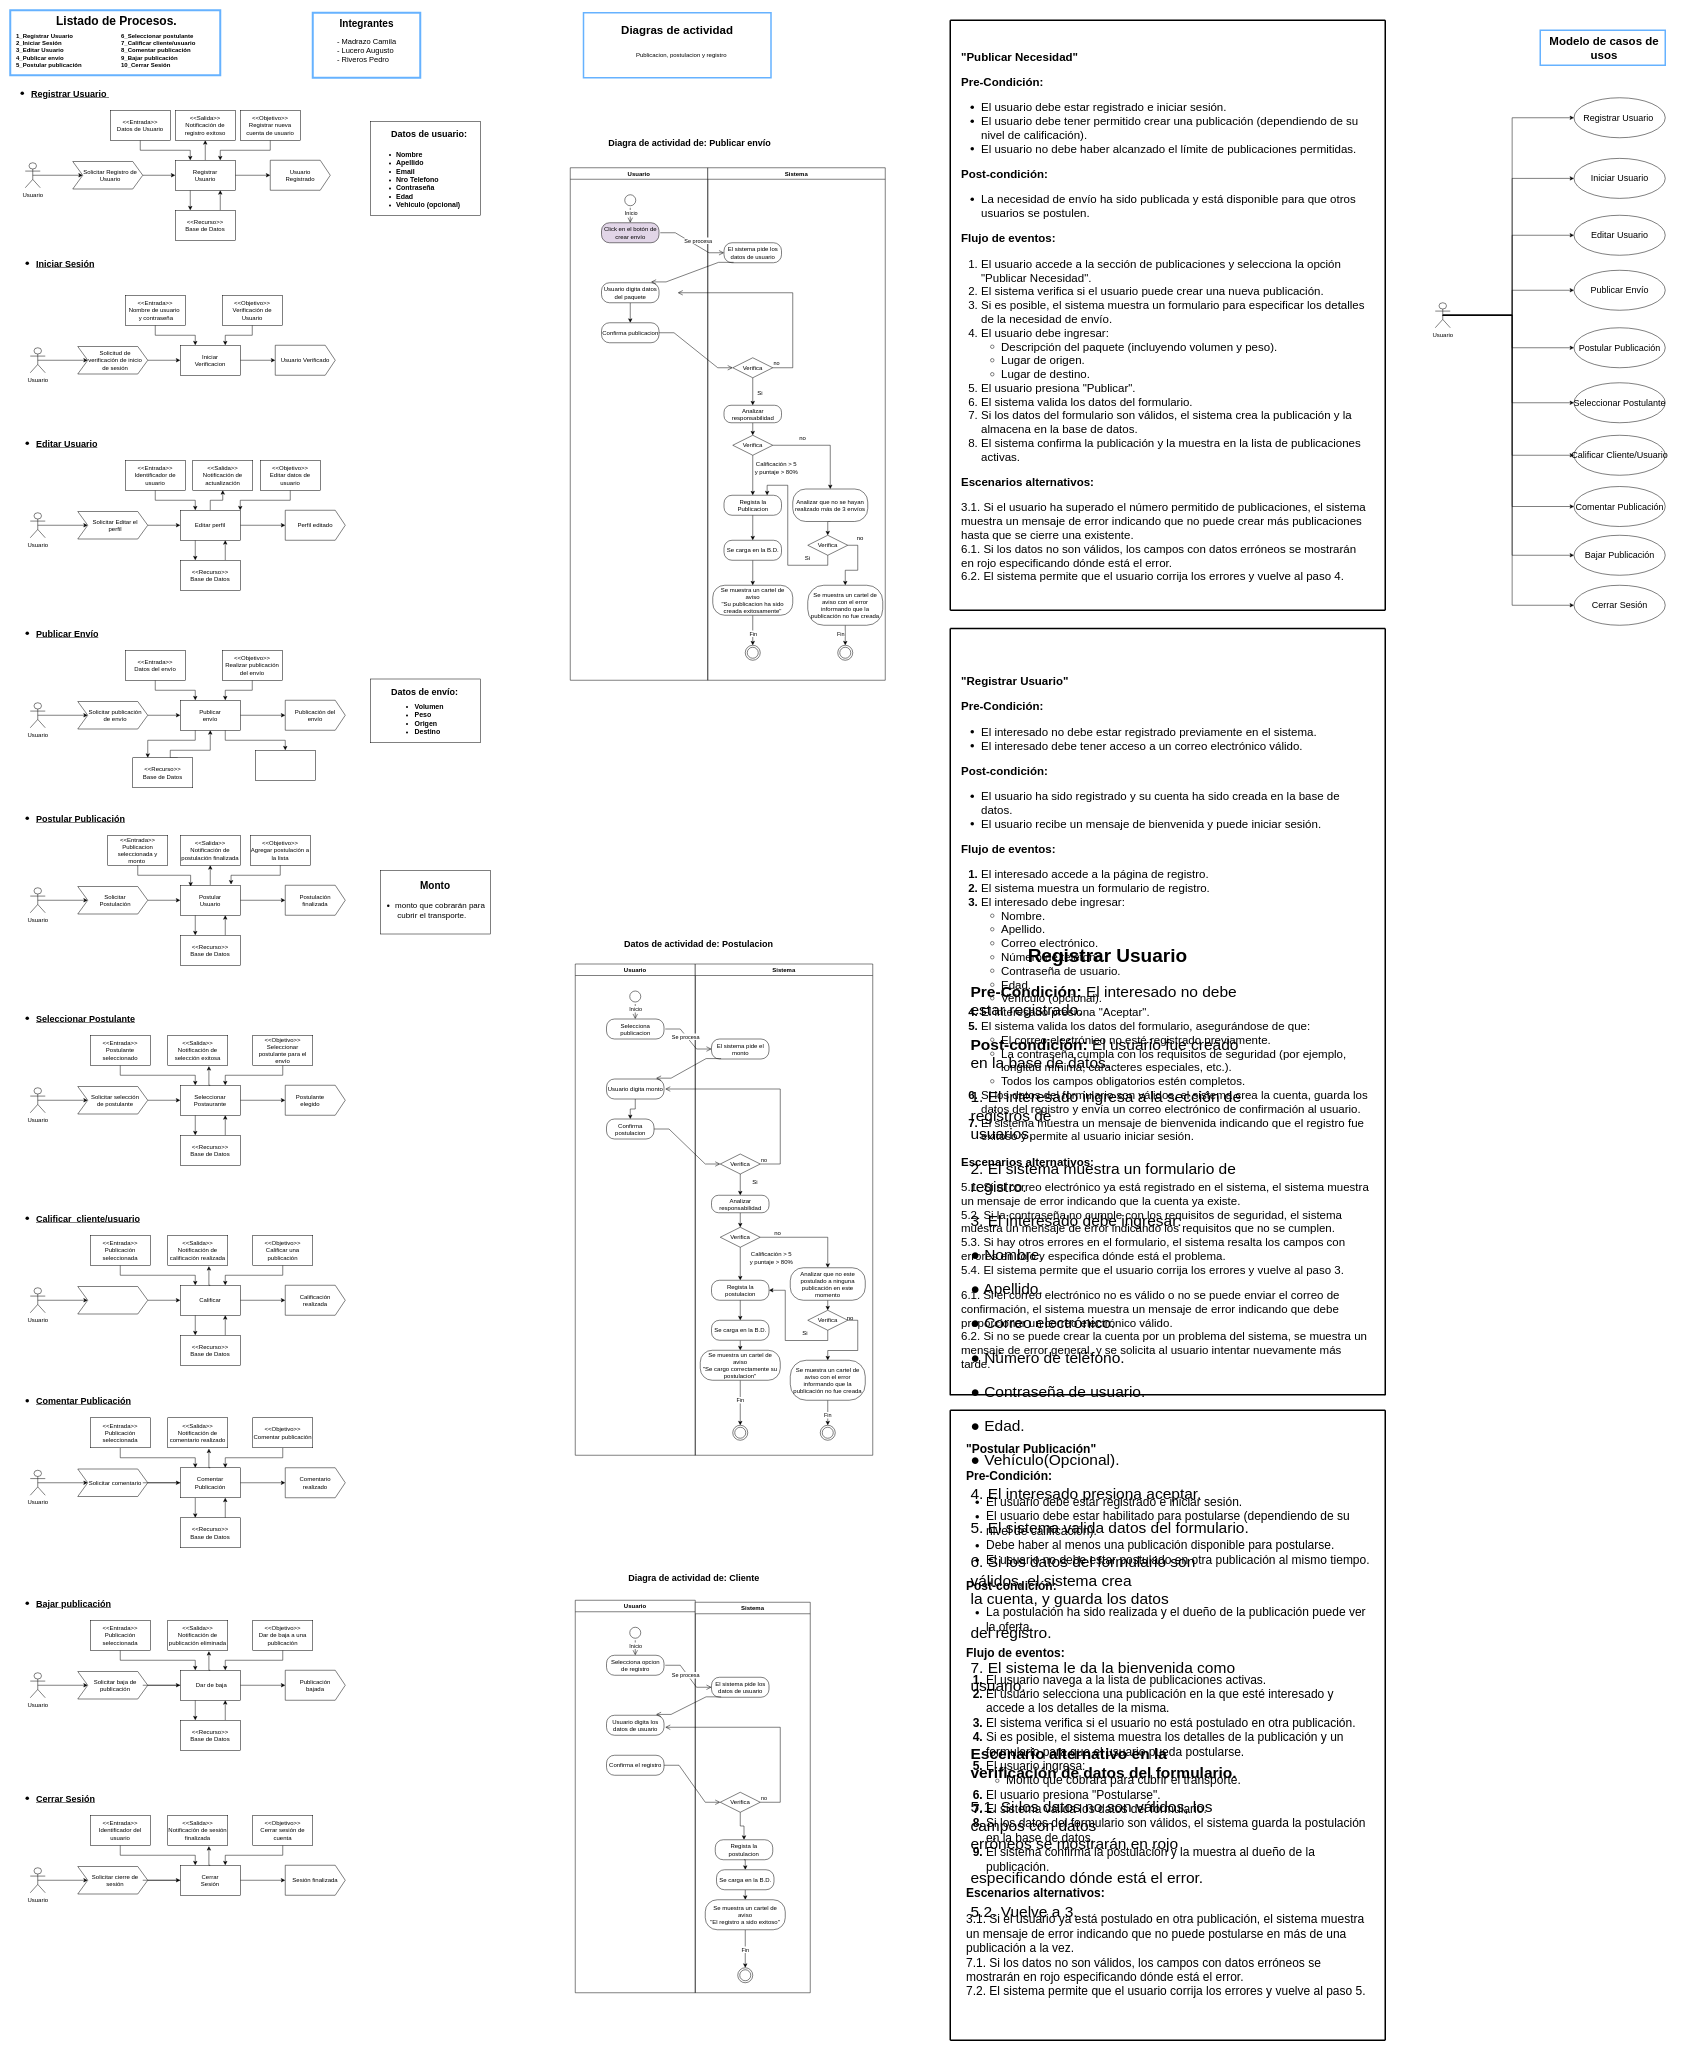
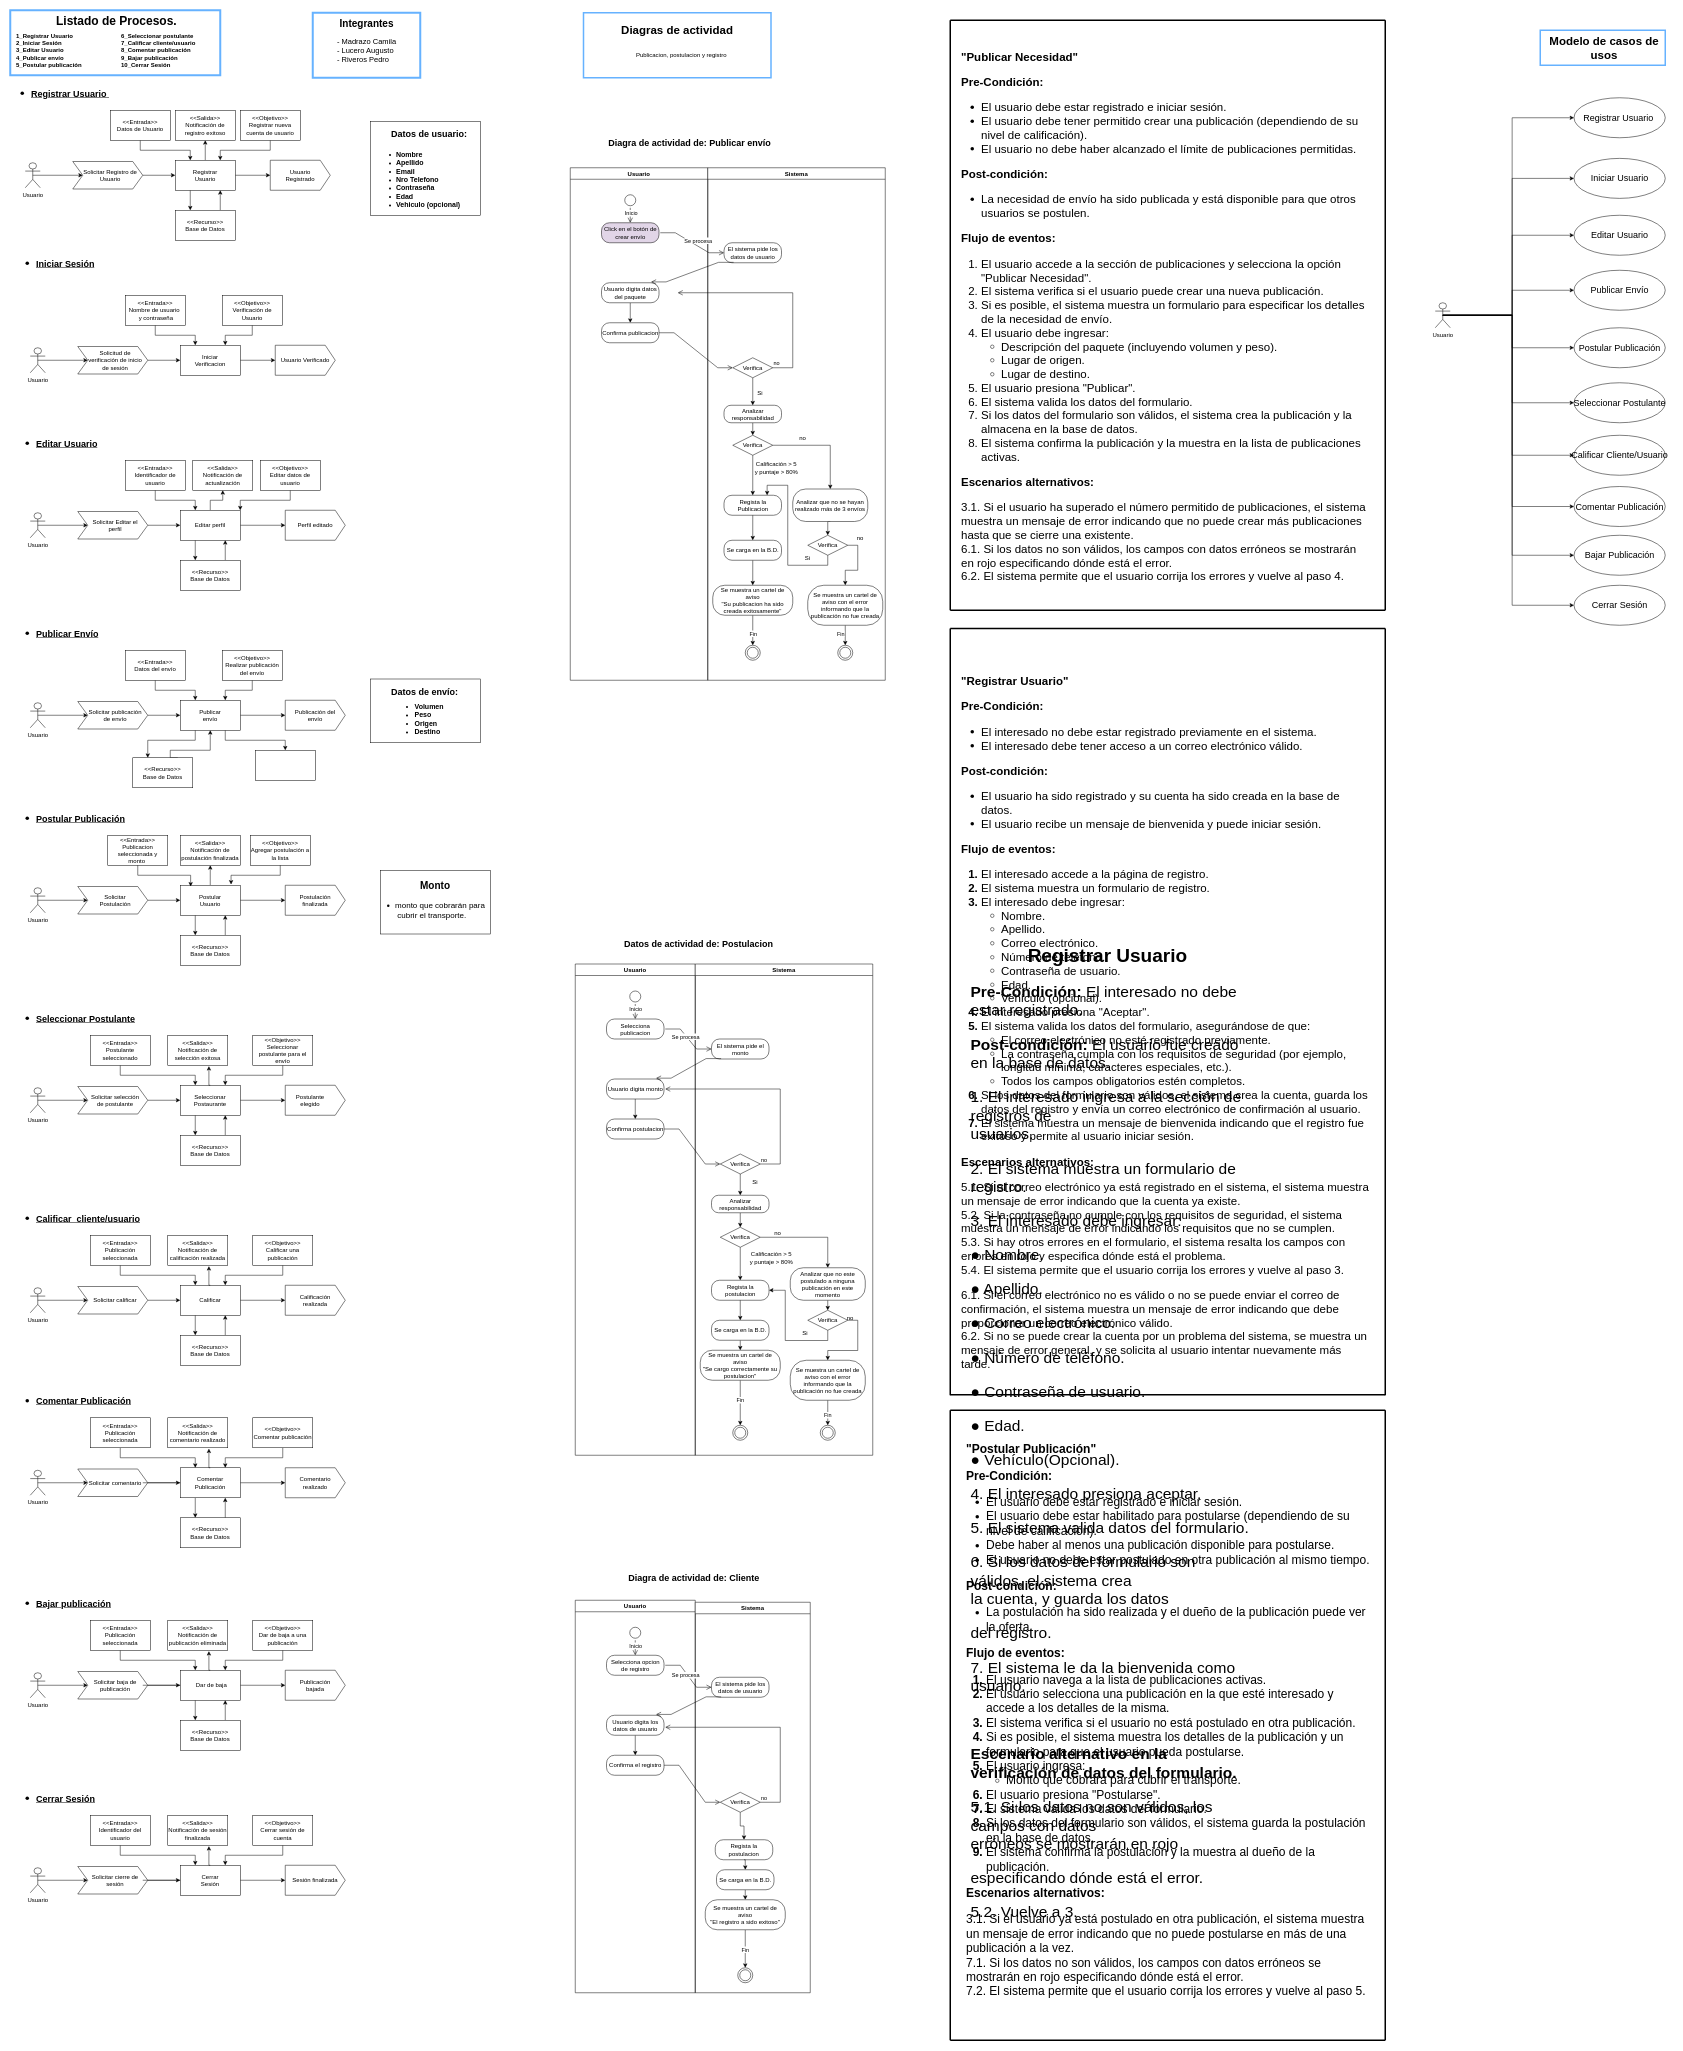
node "Confirma postulacion": size 48x20 -> 58x20
node "Solicitar calificar": added
edge "Usuario digita los datos de usuario" -> "Confirma el registro": added
